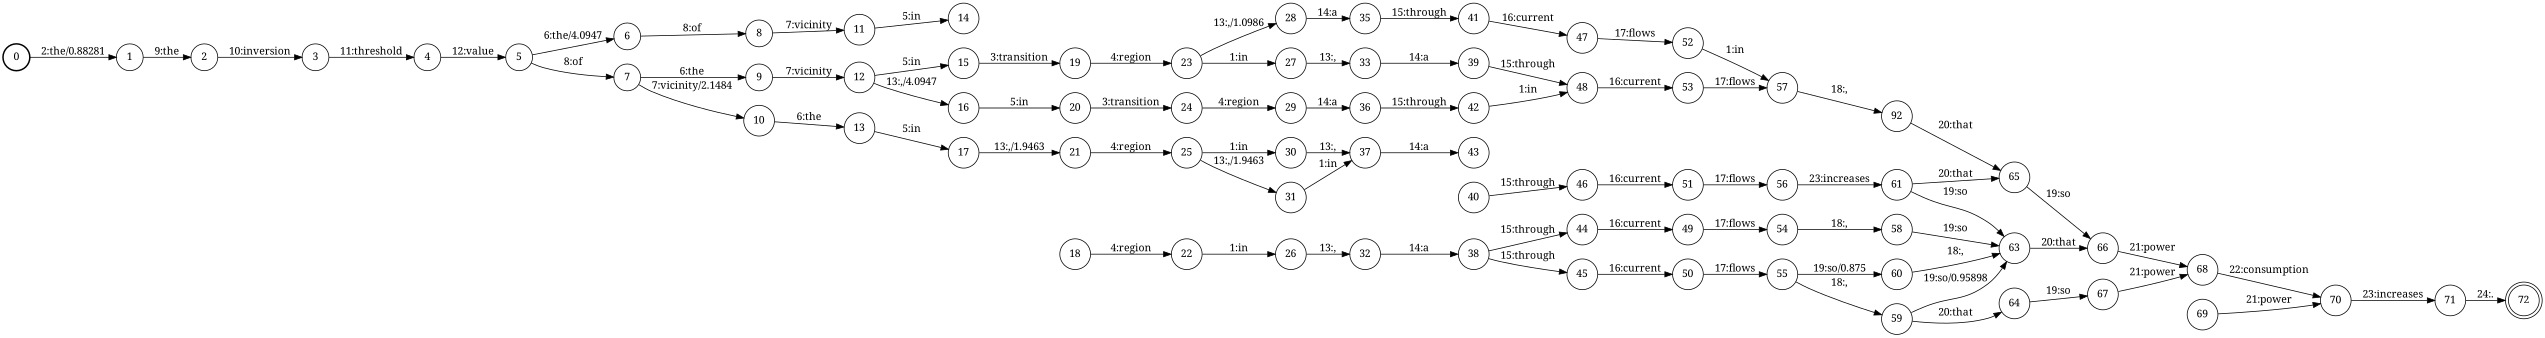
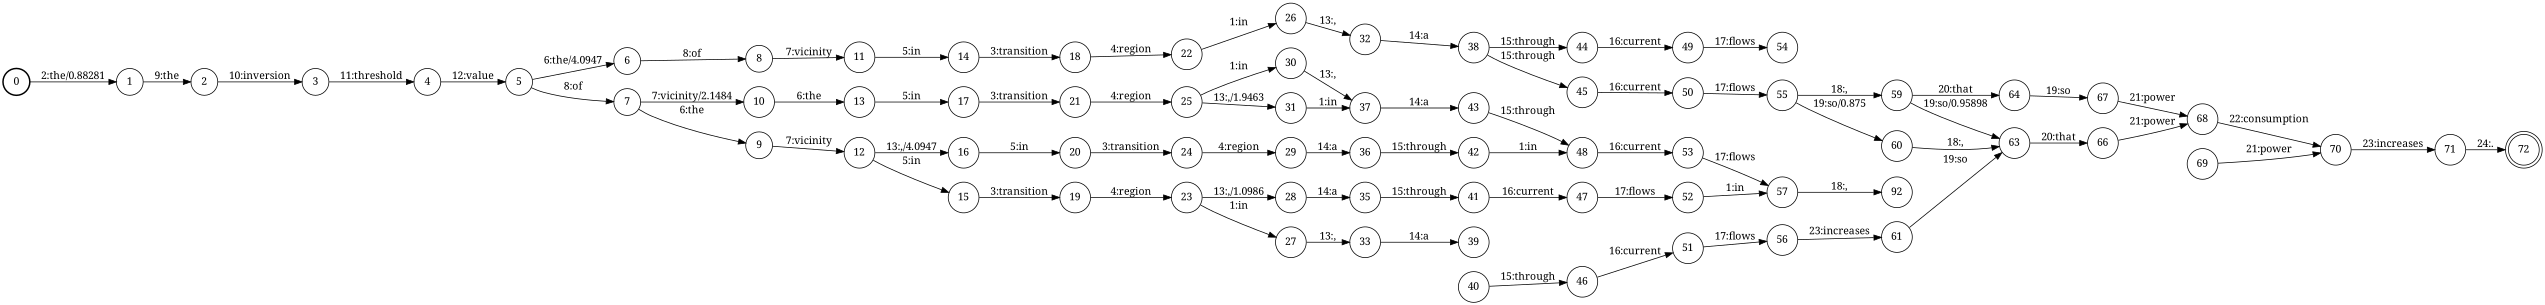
edge "14" -> "18": added, label "3:transition"
edge "39" -> "48": now "43" -> "48"
edge "17" -> "21": label "13:,/1.9463" -> "3:transition"
node "65": removed
node "58": removed
